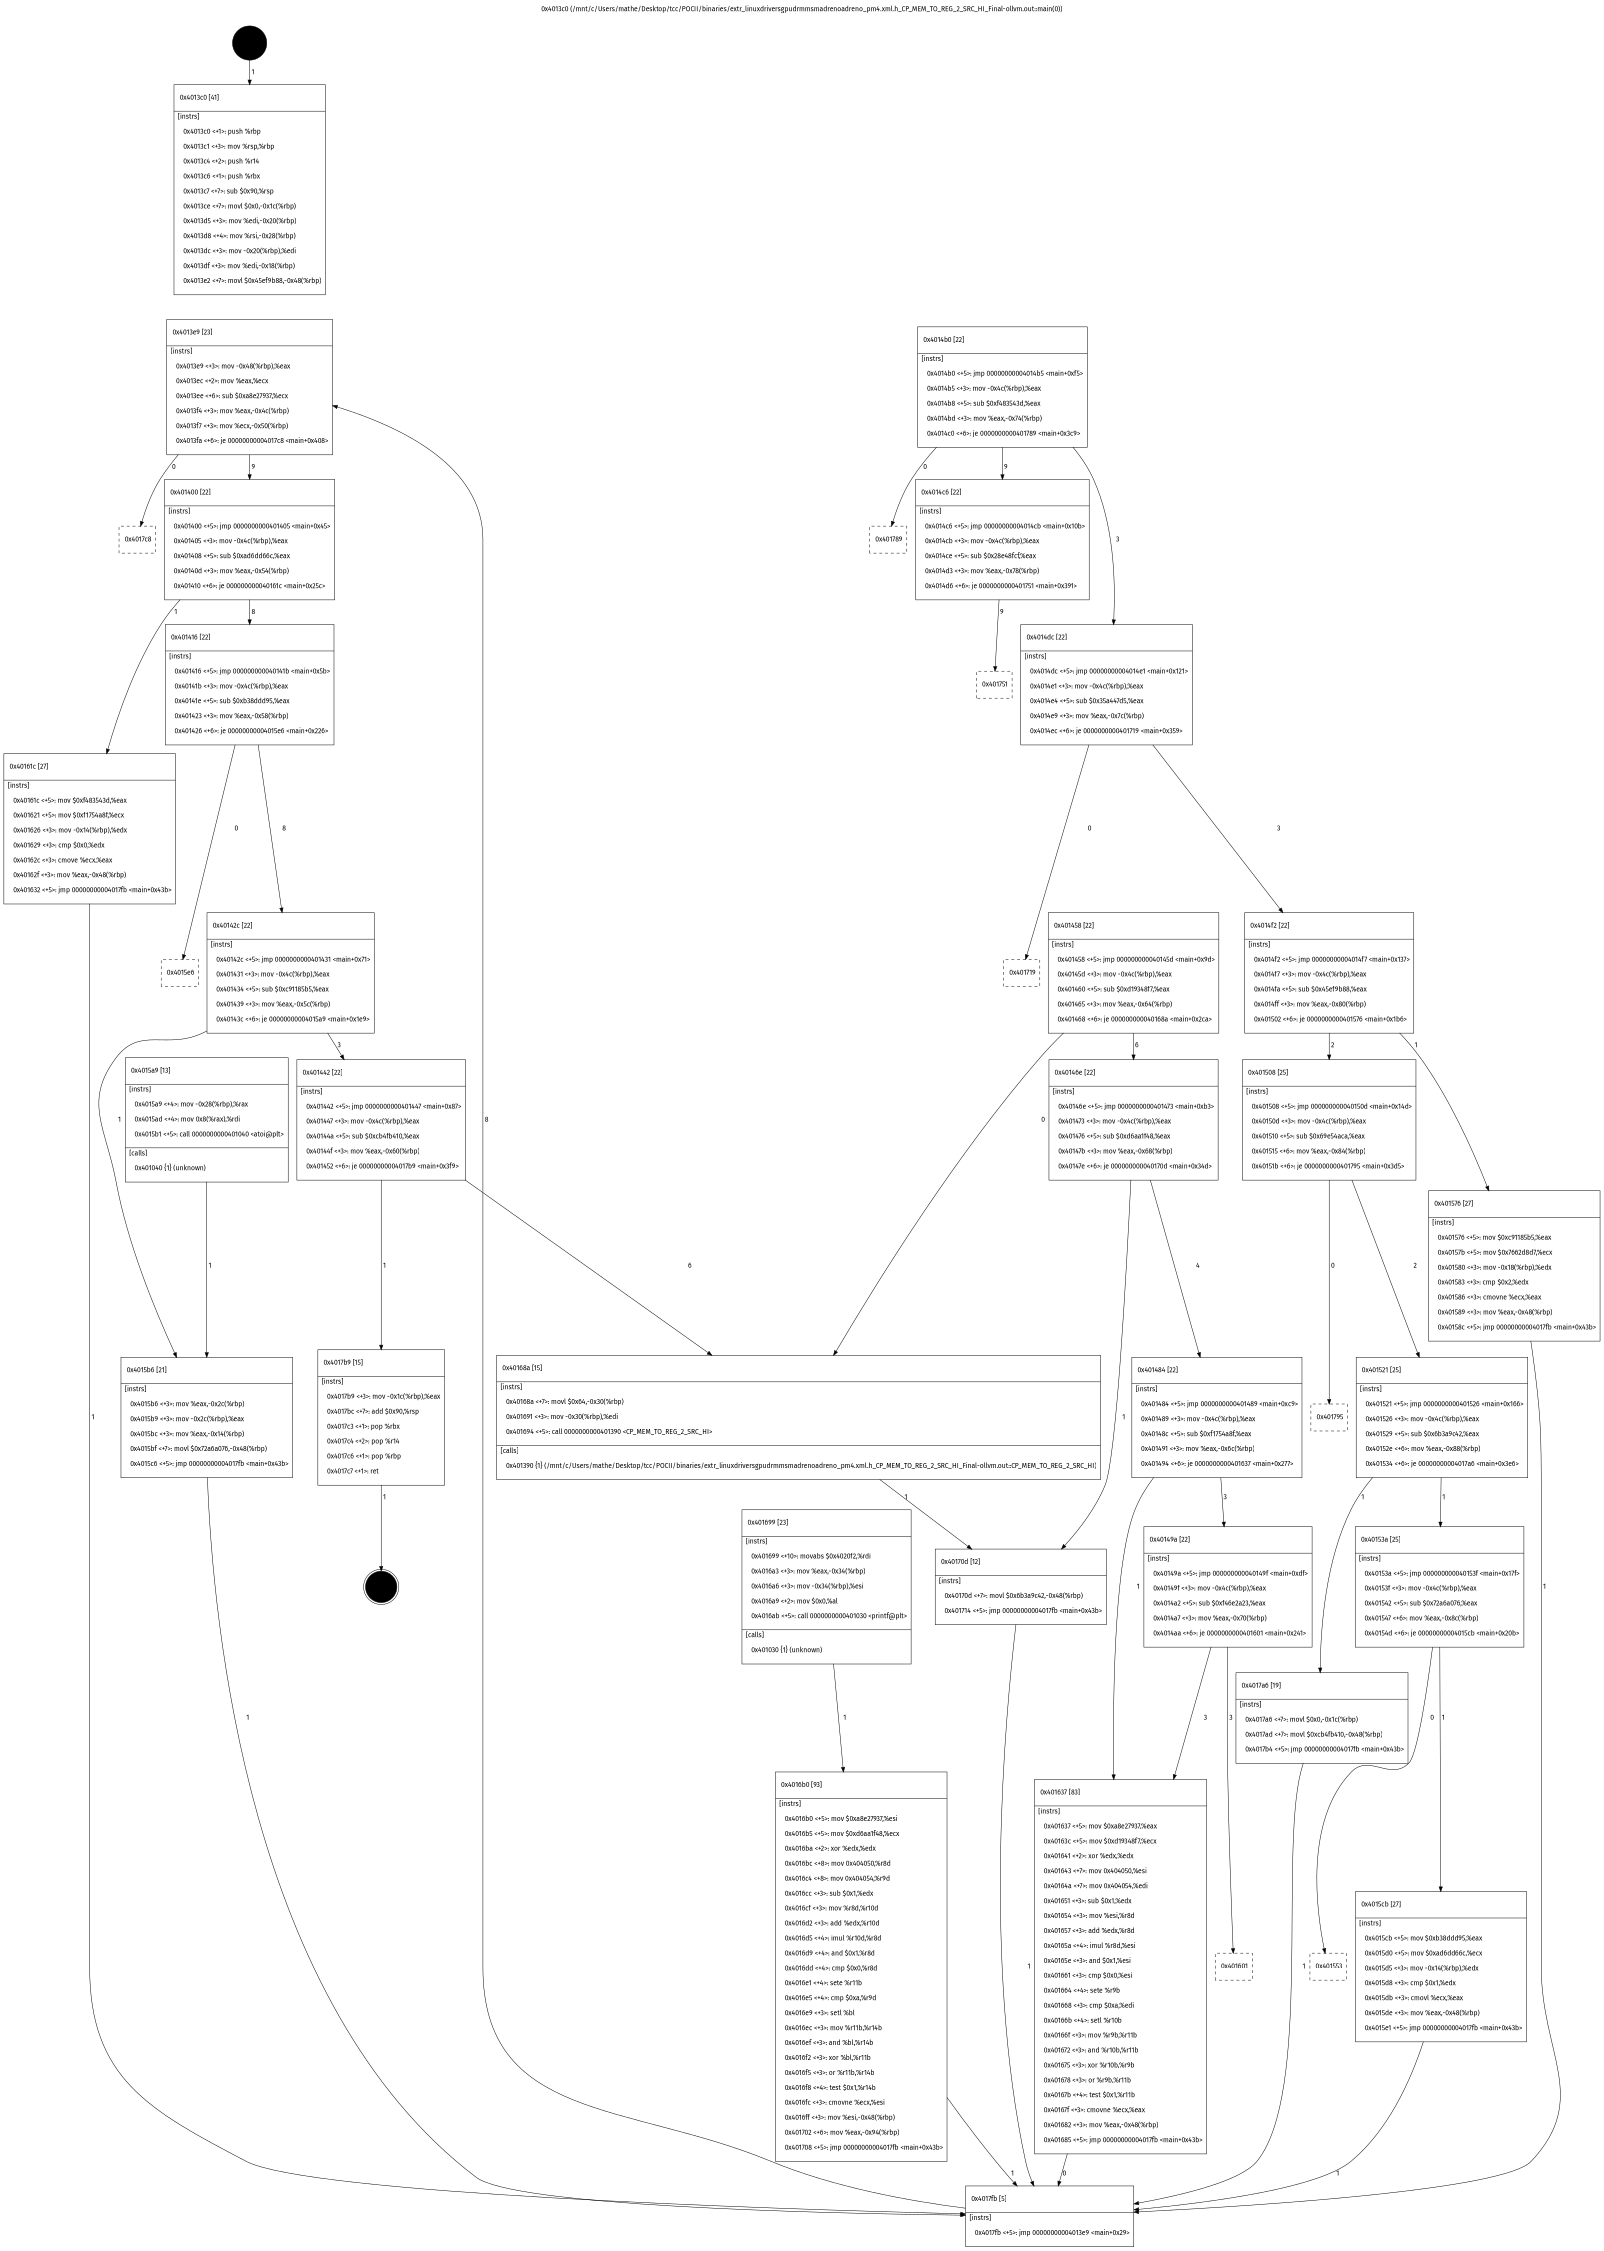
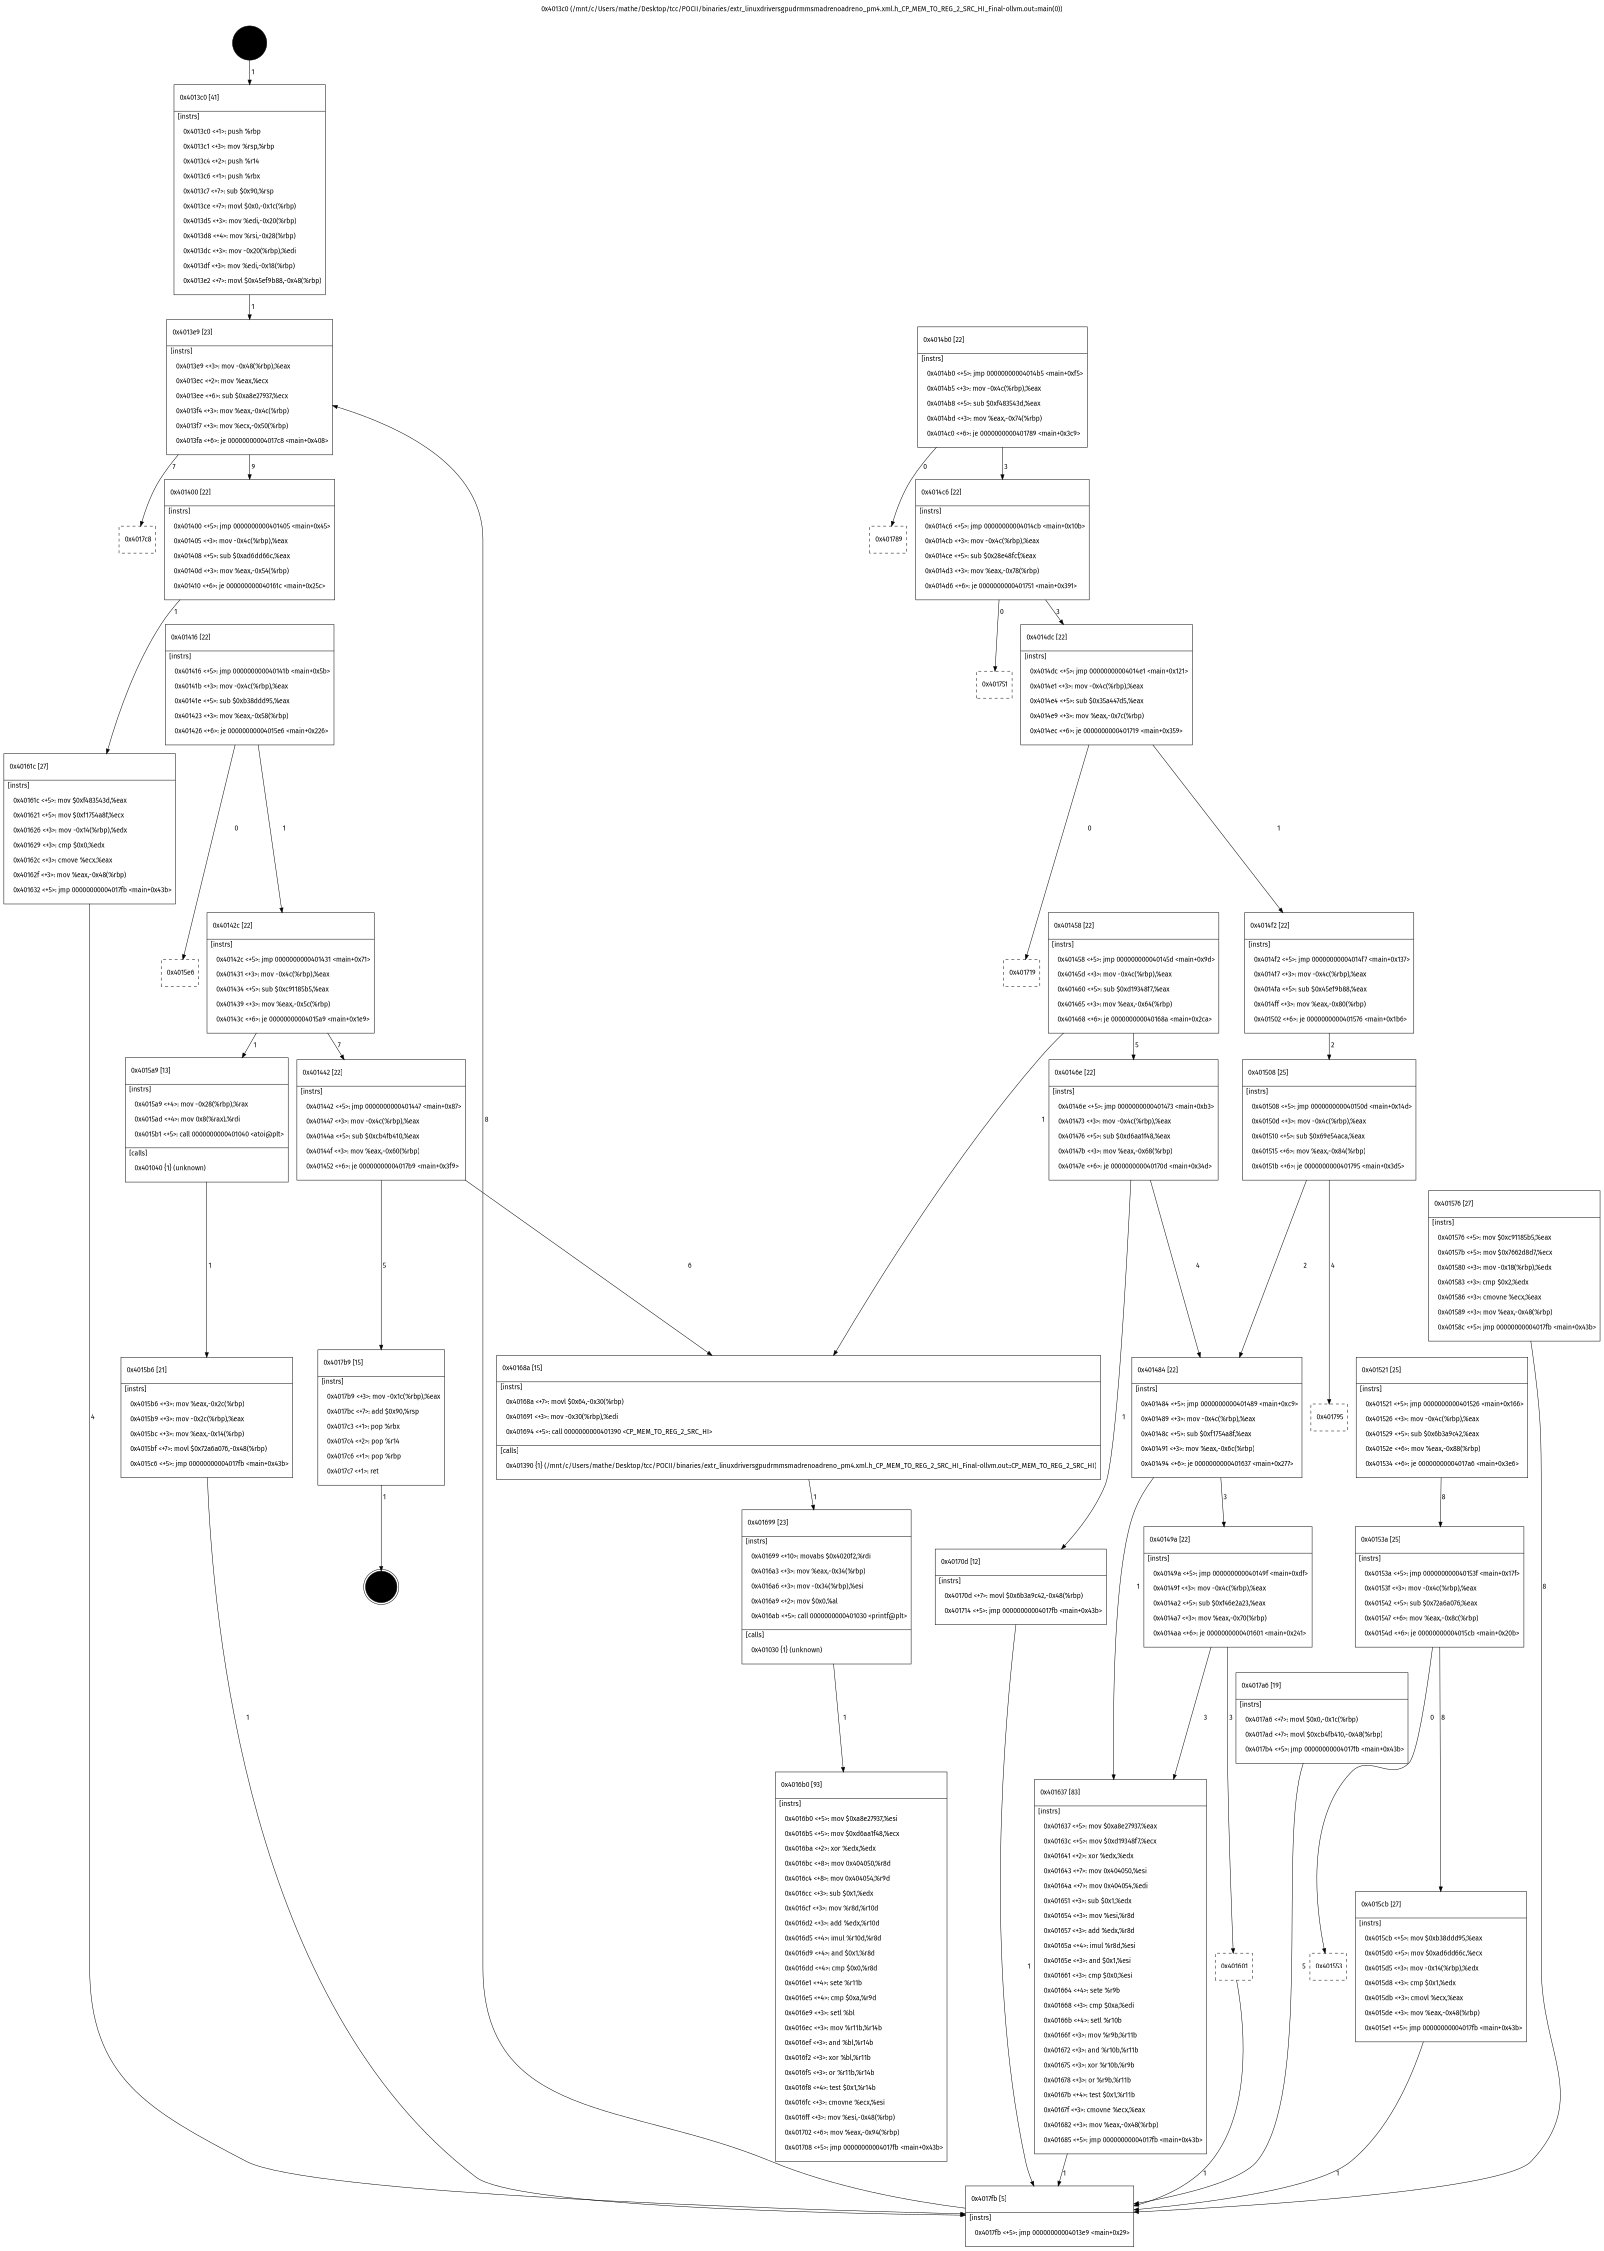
edge "0x4013c0 [41]" -> "0x4013e9 [23]": added, label "1"
edge "0x4013e9 [23]" -> "0x4017c8": label " 0" -> " 7"
edge "0x4014b0 [22]" -> "0x4014c6 [22]": label " 9" -> " 3"
edge "0x4014b0 [22]" -> "0x4014dc [22]": now "0x4014c6 [22]" -> "0x4014dc [22]"
edge "0x401400 [22]" -> "0x401416 [22]": removed, label "8"
edge "0x4014c6 [22]" -> "0x401751": label " 9" -> " 0"
edge "0x401416 [22]" -> "0x40142c [22]": label " 8" -> " 1"
edge "0x4014dc [22]" -> "0x4014f2 [22]": label " 3" -> " 1"
edge "0x40142c [22]" -> "0x401442 [22]": label " 3" -> " 7"
edge "0x401458 [22]" -> "0x40146e [22]": label " 6" -> " 5"
edge "0x4014f2 [22]" -> "0x401576 [27]": removed, label "1"
edge "0x401458 [22]" -> "0x40168a [15]": label " 0" -> " 1"
edge "0x40142c [22]" -> "0x4015b6 [21]": now "0x40142c [22]" -> "0x4015a9 [13]"
edge "0x401442 [22]" -> "0x4017b9 [15]": label " 1" -> " 5"
edge "0x401508 [25]" -> "0x401795": label " 0" -> " 4"
edge "0x401508 [25]" -> "0x401521 [25]": now "0x401508 [25]" -> "0x401484 [22]"
edge "0x40161c [27]" -> "0x4017fb [5]": label " 1" -> " 4"
edge "0x401521 [25]" -> "0x40153a [25]": label " 1" -> " 8"
edge "0x40168a [15]" -> "0x40170d [12]": now "0x40168a [15]" -> "0x401699 [23]"
edge "0x401521 [25]" -> "0x4017a6 [19]": removed, label "1"
edge "0x401576 [27]" -> "0x4017fb [5]": label " 1" -> " 8"
edge "0x40153a [25]" -> "0x4015cb [27]": label " 1" -> " 8"
edge "0x4017a6 [19]" -> "0x4017fb [5]": label " 1" -> " 5"
edge "0x4016b0 [93]" -> "0x4017fb [5]": now "0x401601" -> "0x4017fb [5]"
edge "0x401637 [83]" -> "0x4017fb [5]": label " 0" -> " 1"
